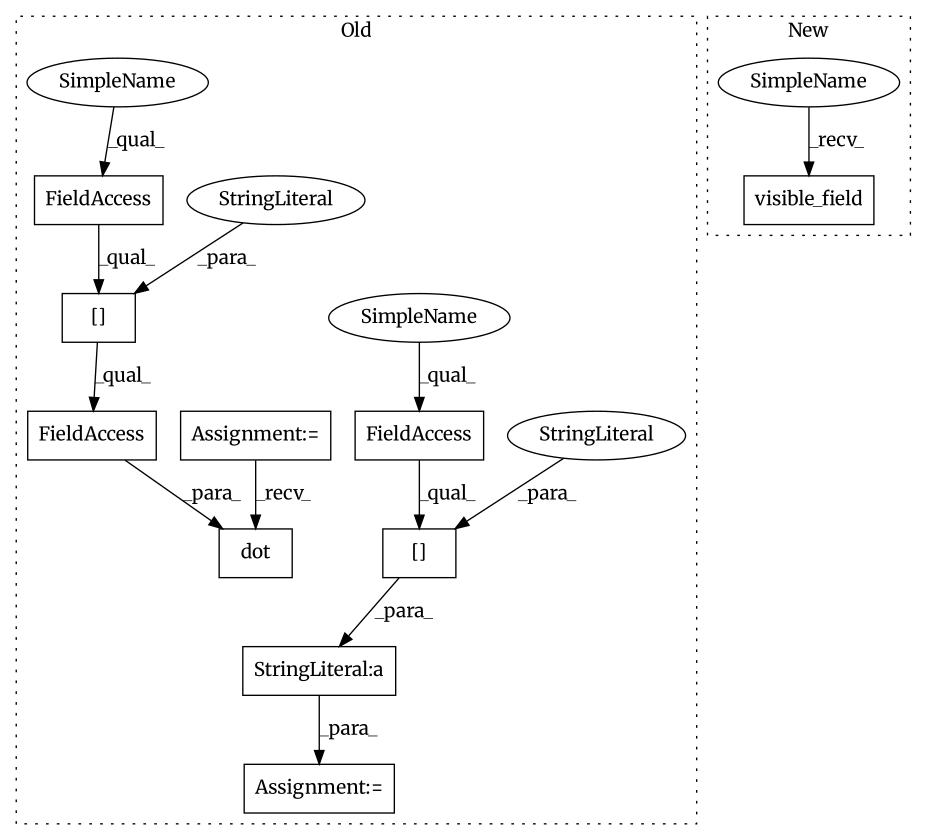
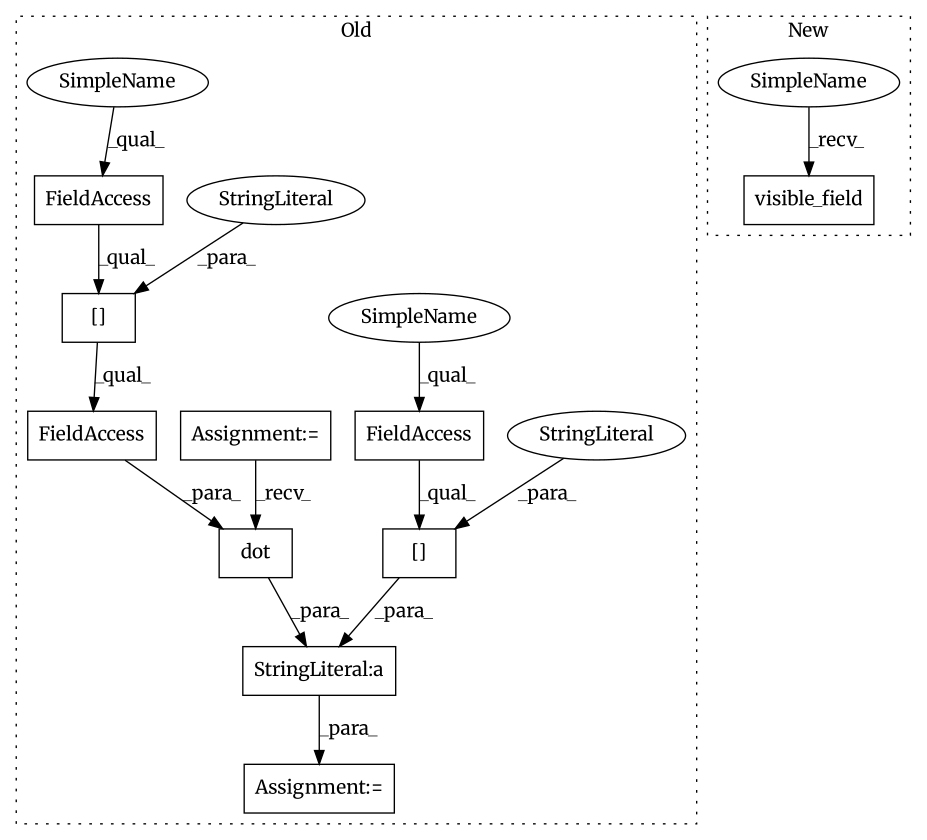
edge "dot" -> "StringLiteral:a": added, label "_para_"
